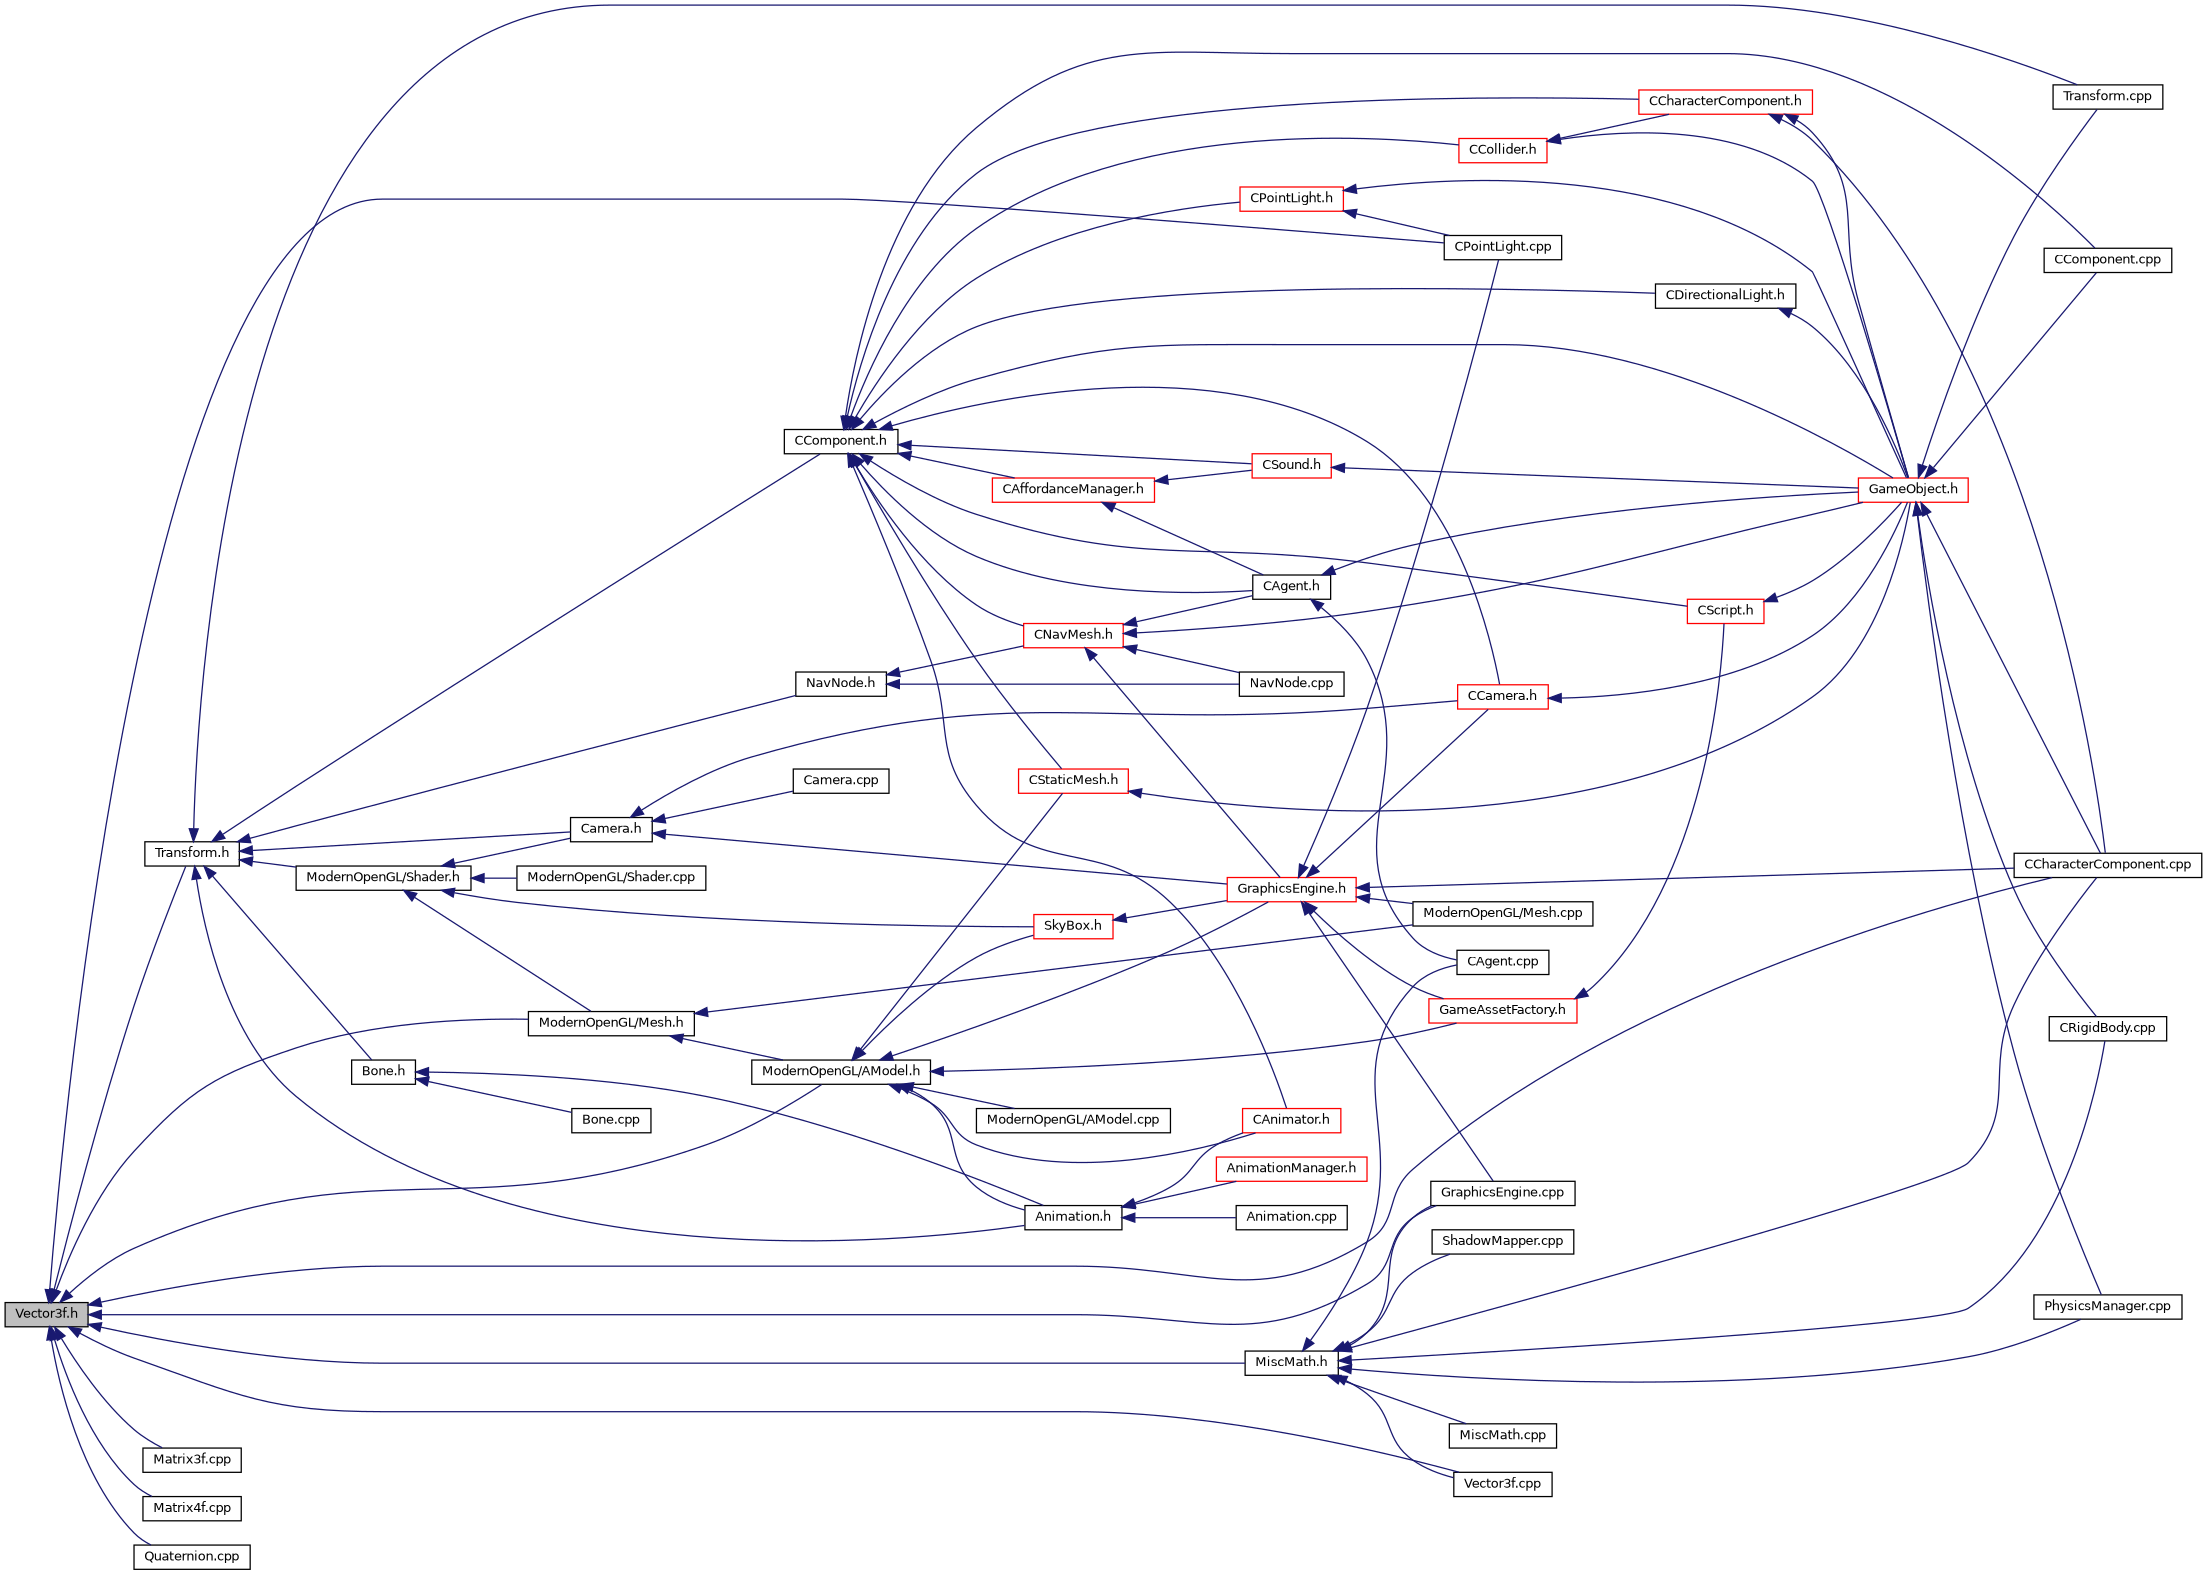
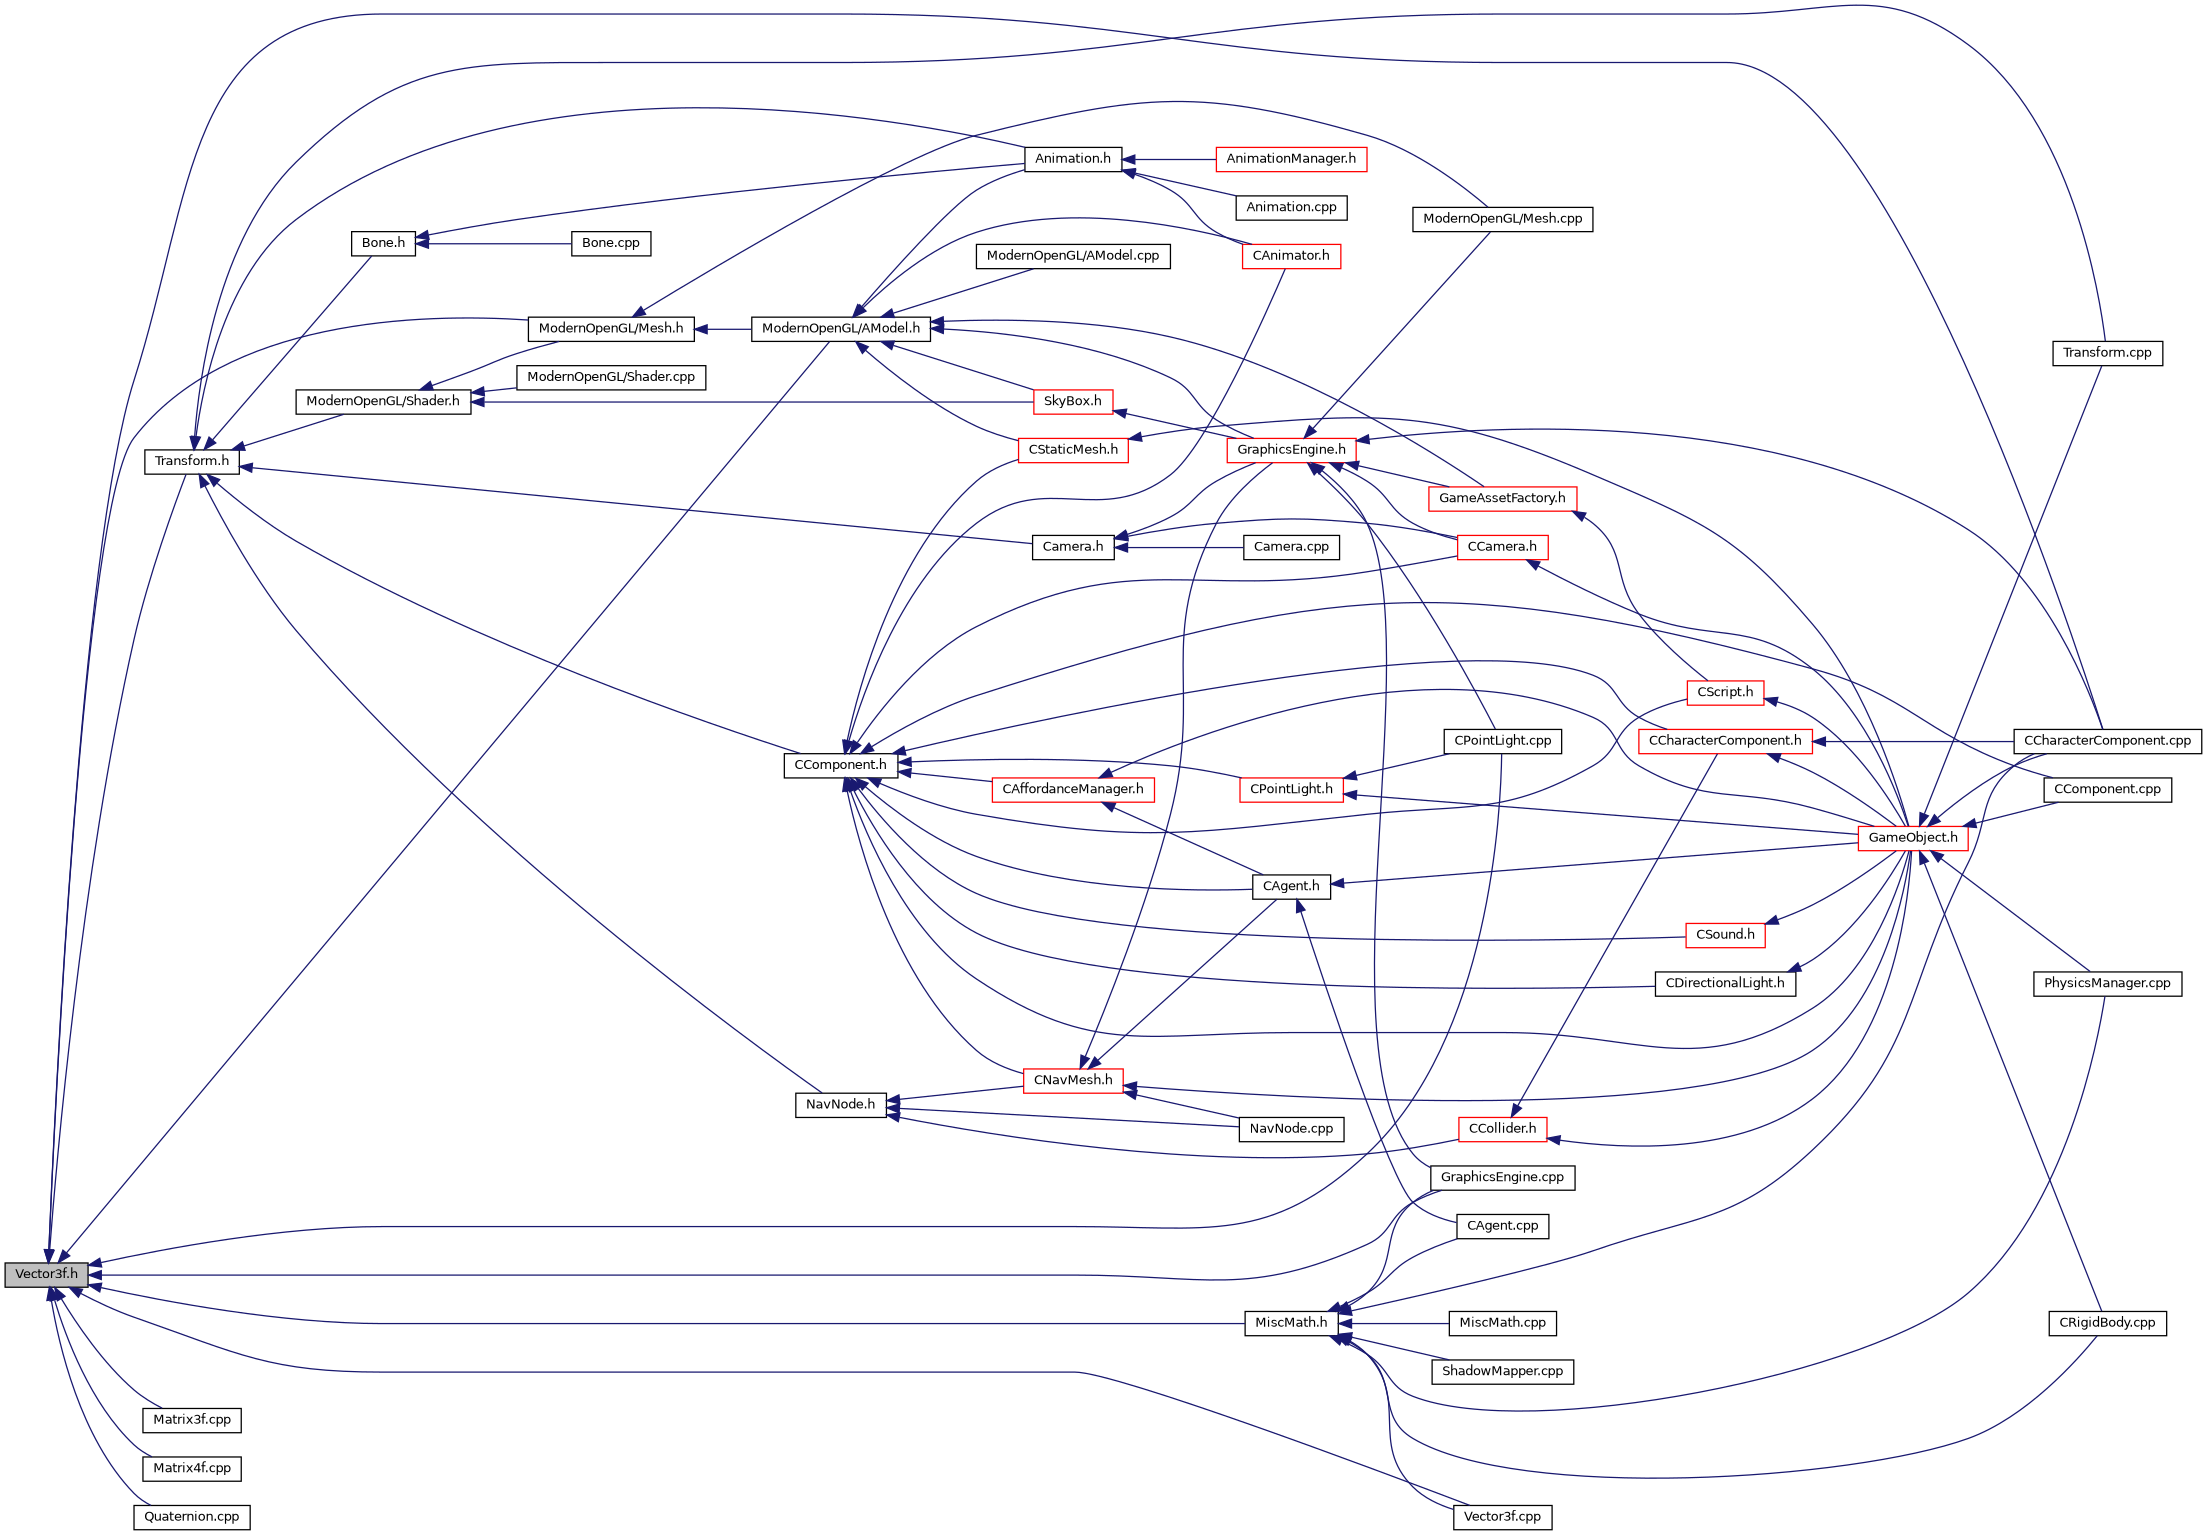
edge "CCollider.h" -> "CComponent.h": now "CCollider.h" -> "NavNode.h"
edge "CSound.h" -> "CAffordanceManager.h": now "GameObject.h" -> "CAffordanceManager.h"
edge "Camera.h" -> "ModernOpenGL/Shader.h": removed
